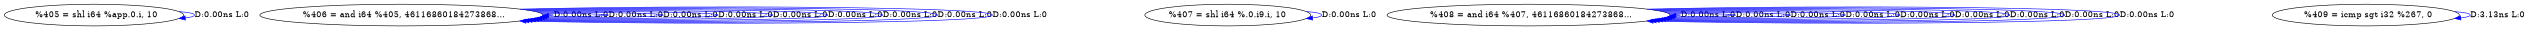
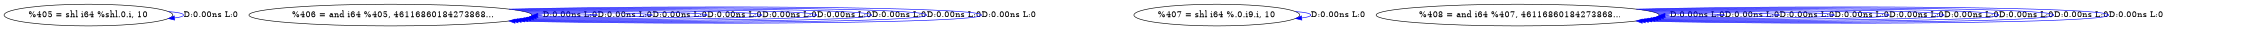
node "%405 = shl i64 %app.0.i, 10": label "%405 = shl i64 %app.0.i, 10" -> "%405 = shl i64 %shl.0.i, 10"
node "%409 = icmp sgt i32 %267, 0": removed
